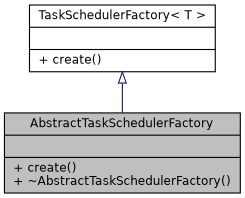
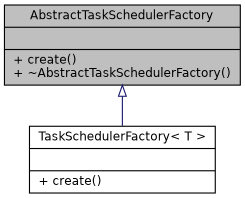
edge "AbstractTaskSchedulerFactory" -> "TaskSchedulerFactory< T >": reversed
